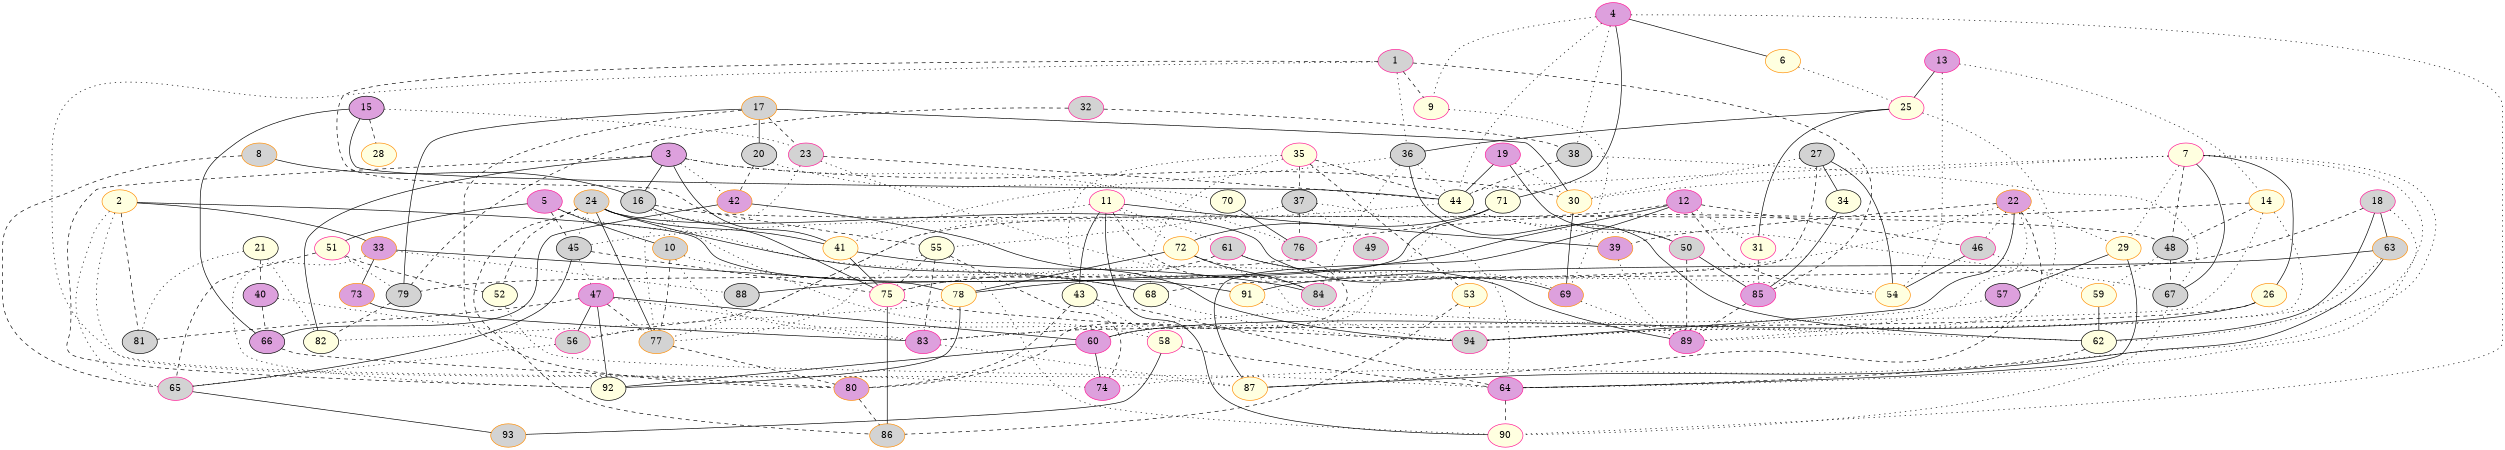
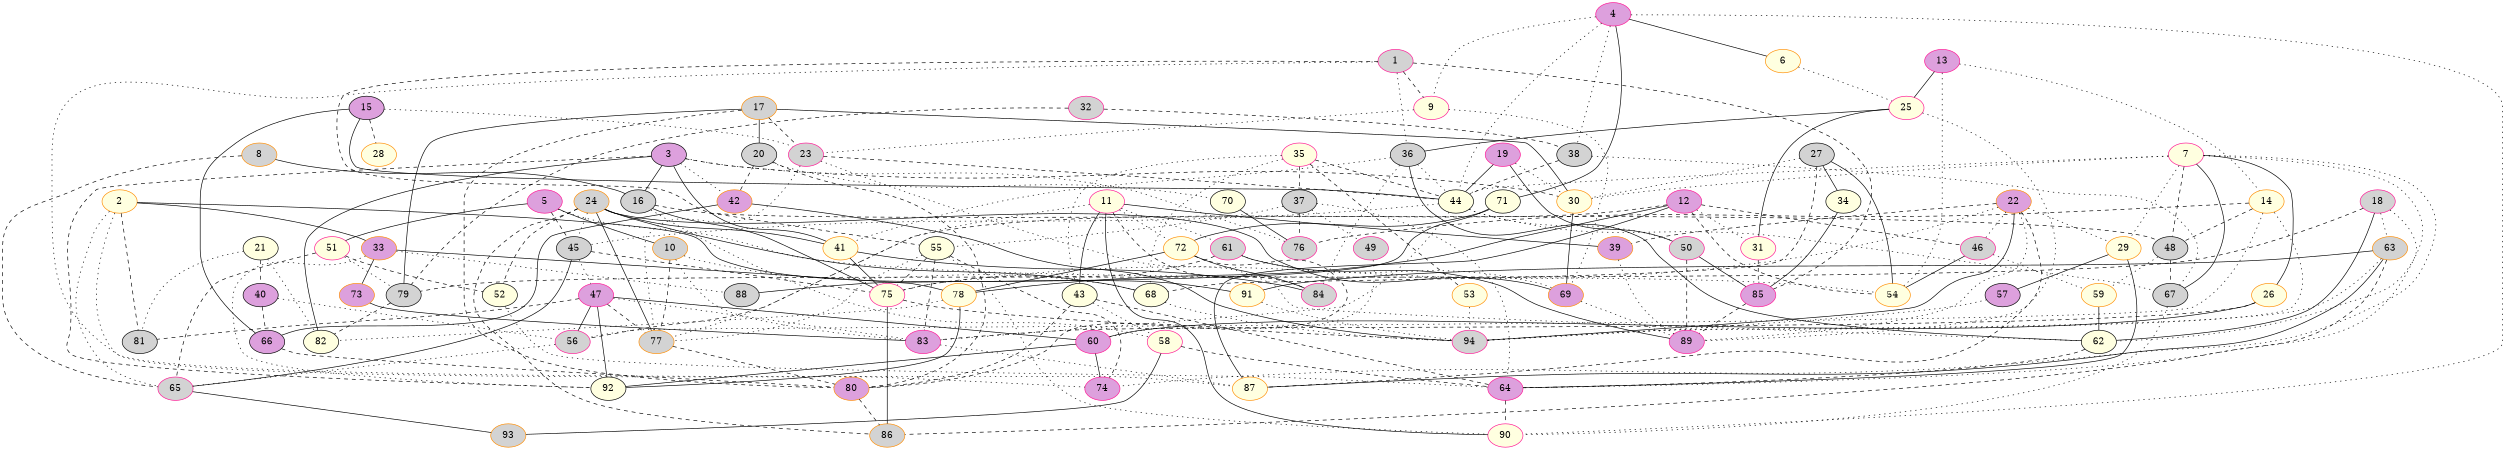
edge "9" -- "23": added
edge "18" -- "63": style solid -> dotted
edge "20" -- "80": added
edge "53" -- "86": now "63" -- "86"
